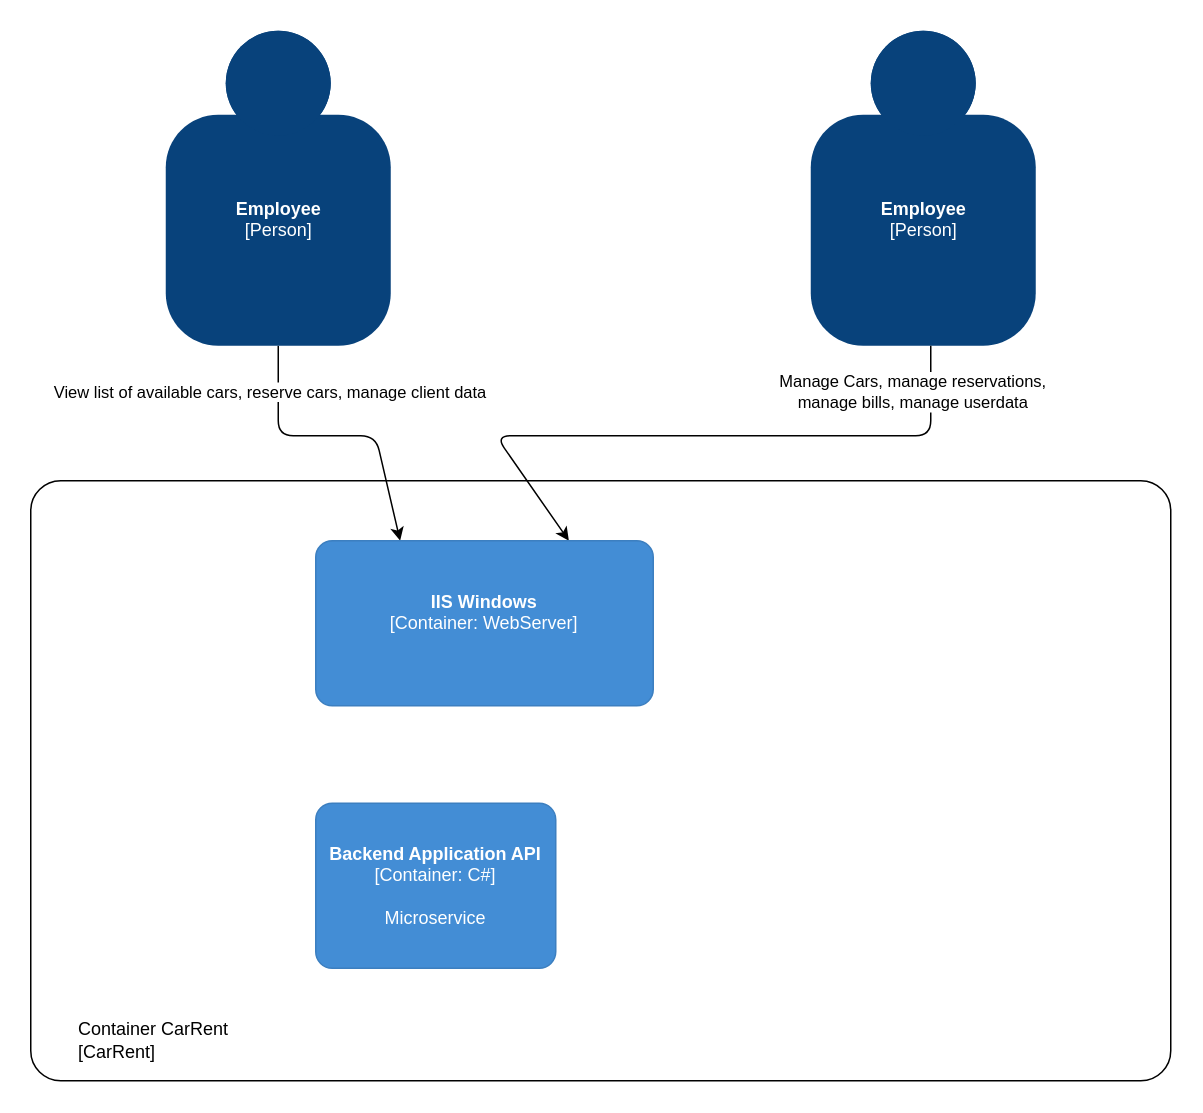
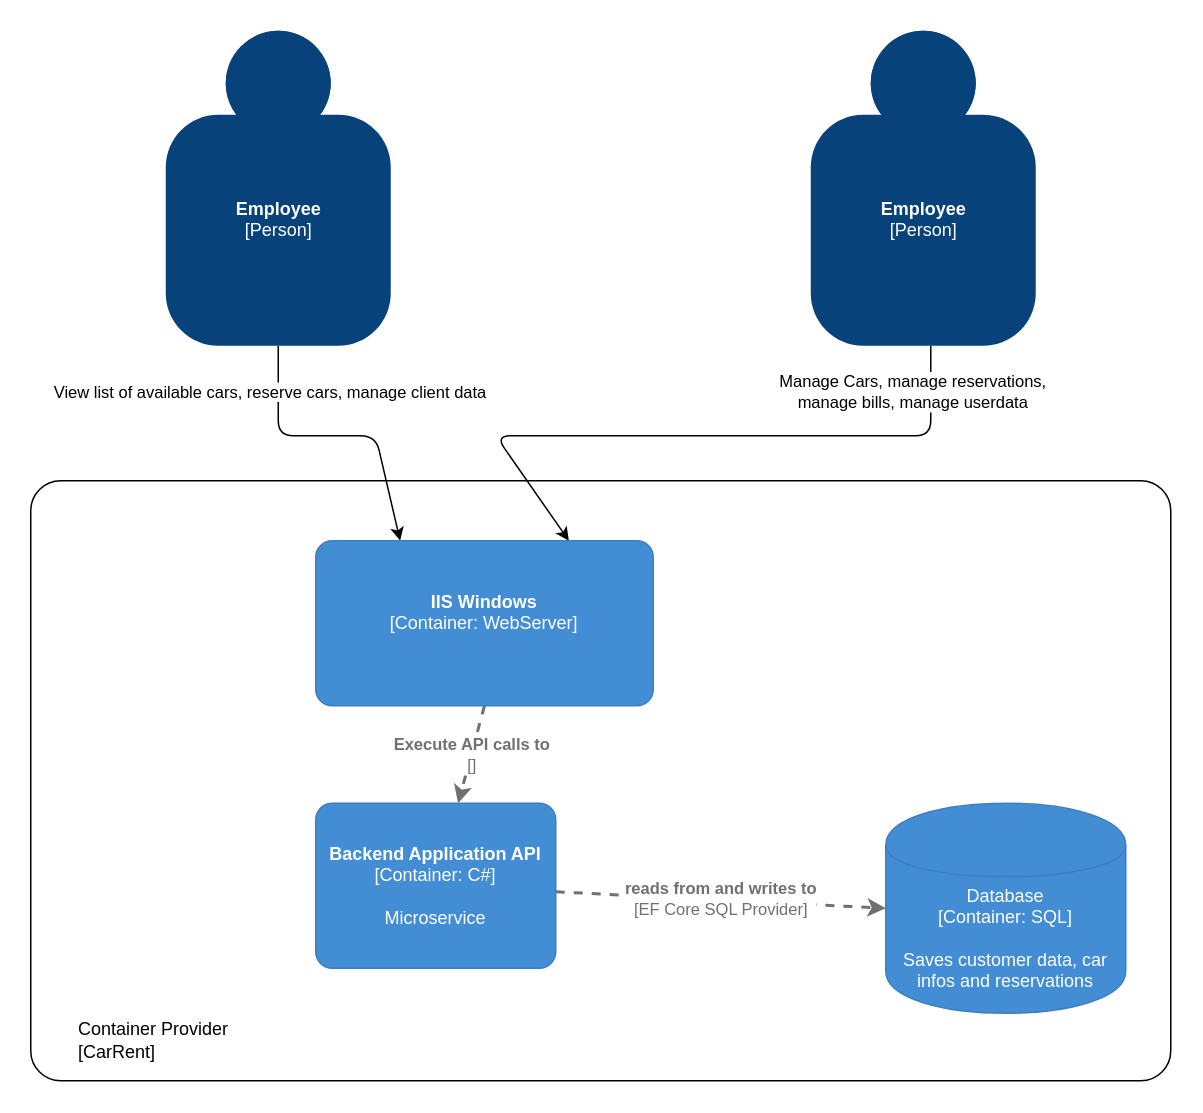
edge "IIS Windows [Container: WebServer]" -> "Backend Application API [Container: C#] Microservice": added, label "Execute API calls to []"
edge "Backend Application API [Container: C#] Microservice" -> "Database [Container: SQL] Saves customer data, car infos and reservations": added, label "reads from and writes to [EF Core SQL Provider]"
node "Database [Container: SQL] Saves customer data, car infos and reservations": added
node "Container CarRent [CarRent]": label "Container CarRent [CarRent]" -> "Container Provider [CarRent]"
